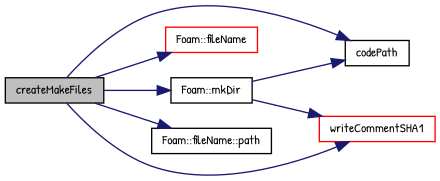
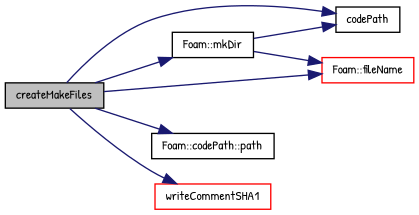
edge "Foam::mkDir" -> "writeCommentSHA1": now "Foam::mkDir" -> "Foam::fileName"
node "Foam::fileName::path": label "Foam::fileName::path" -> "Foam::codePath::path"
